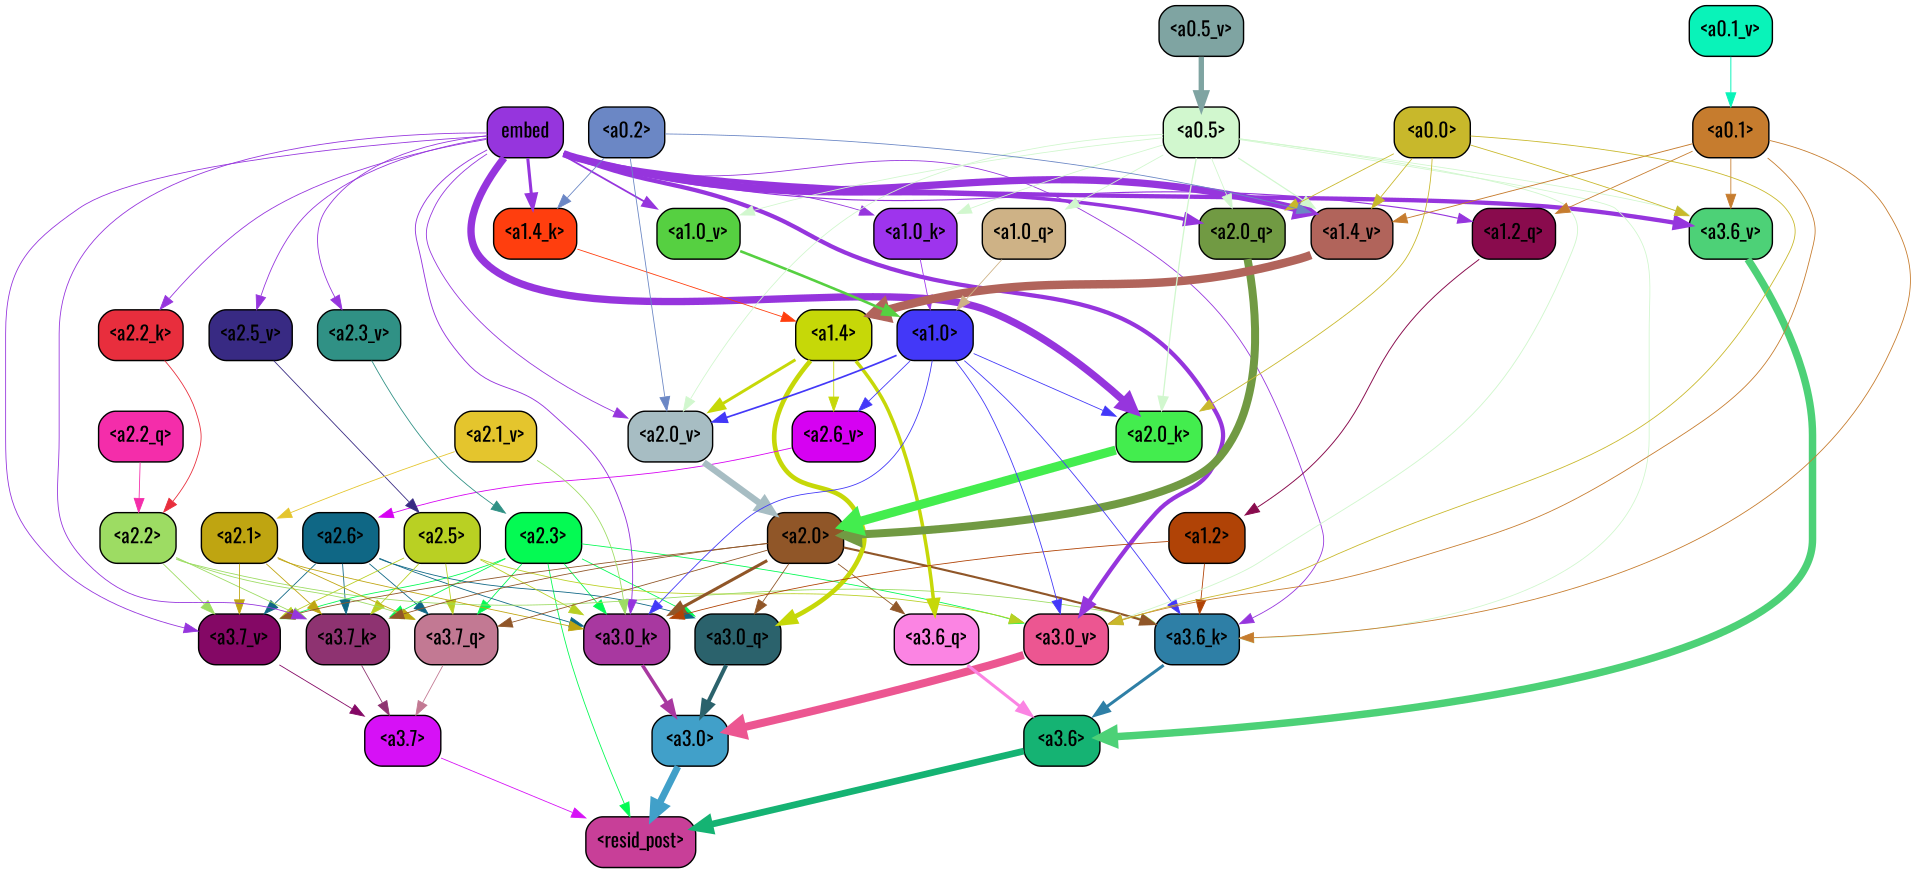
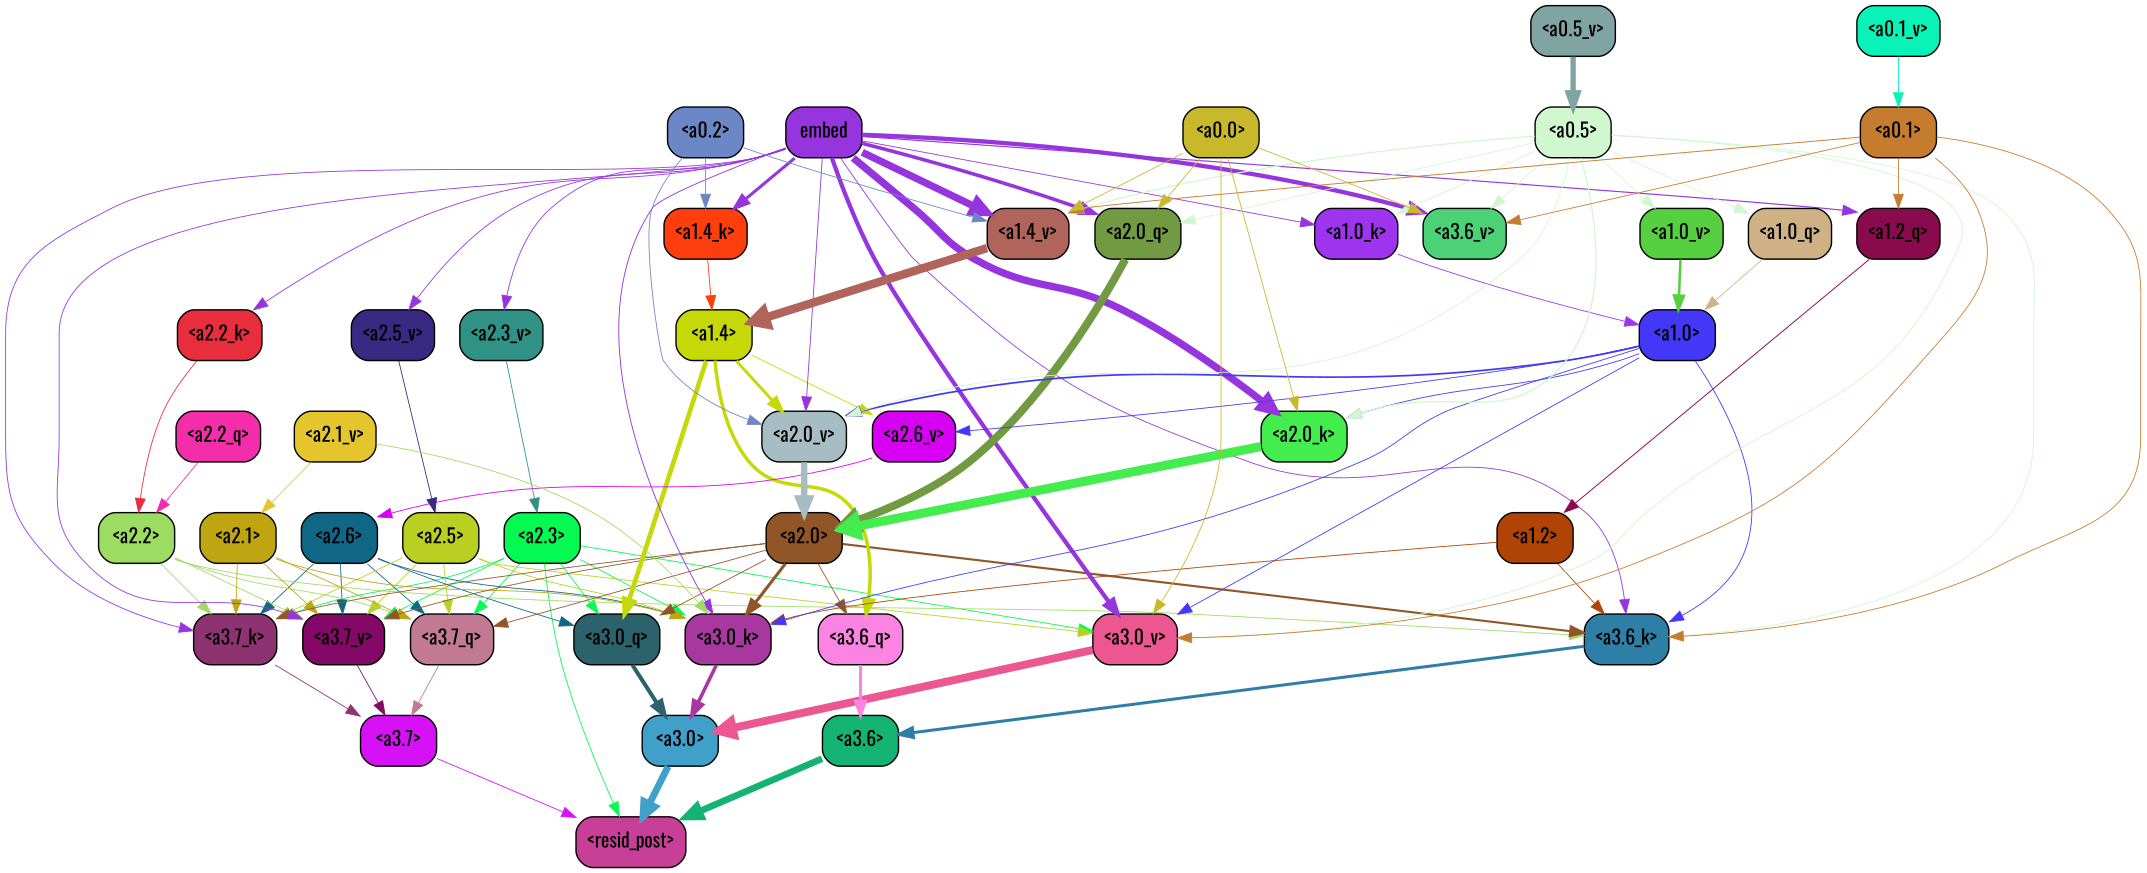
edge "embed" -> "<a1.0_v>": removed
edge "<a3.6_v>" -> "<a3.6>": removed
